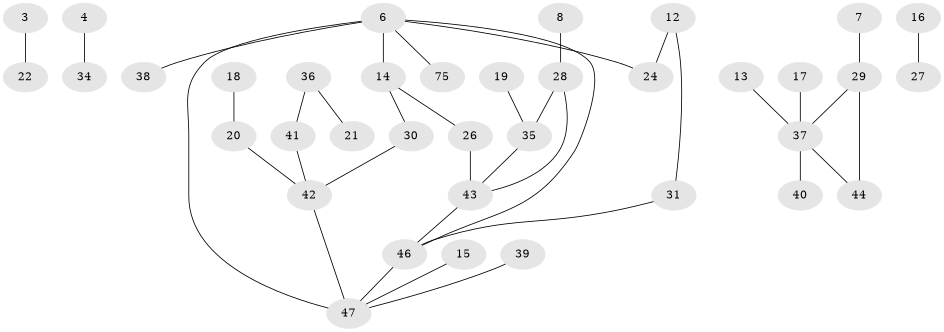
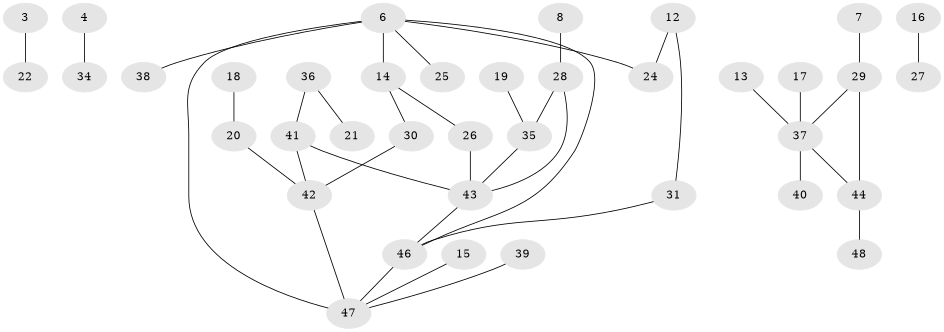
node "75": label "75" -> "25"
edge "41" -- "43": added
node "48": added
